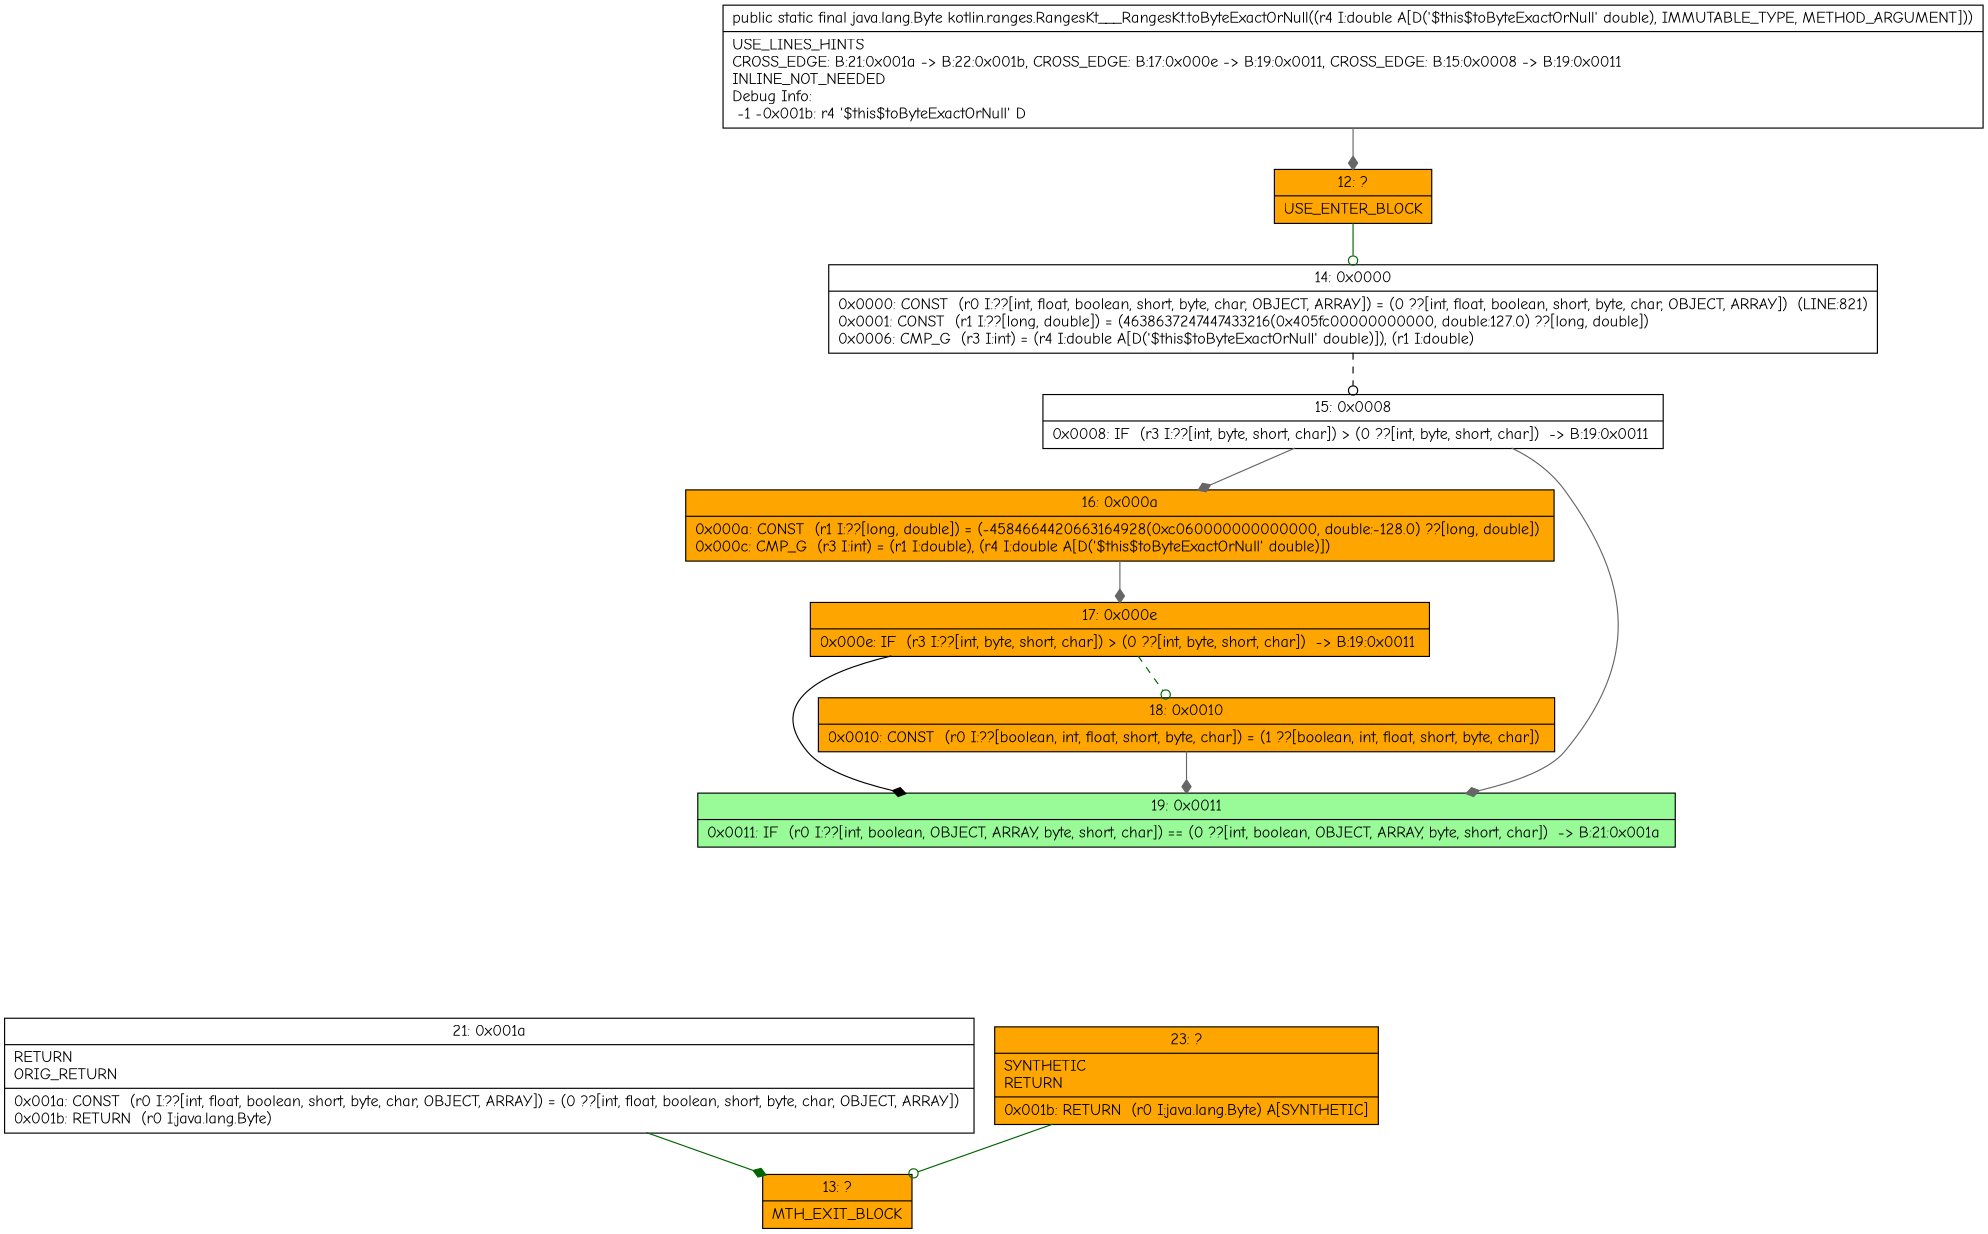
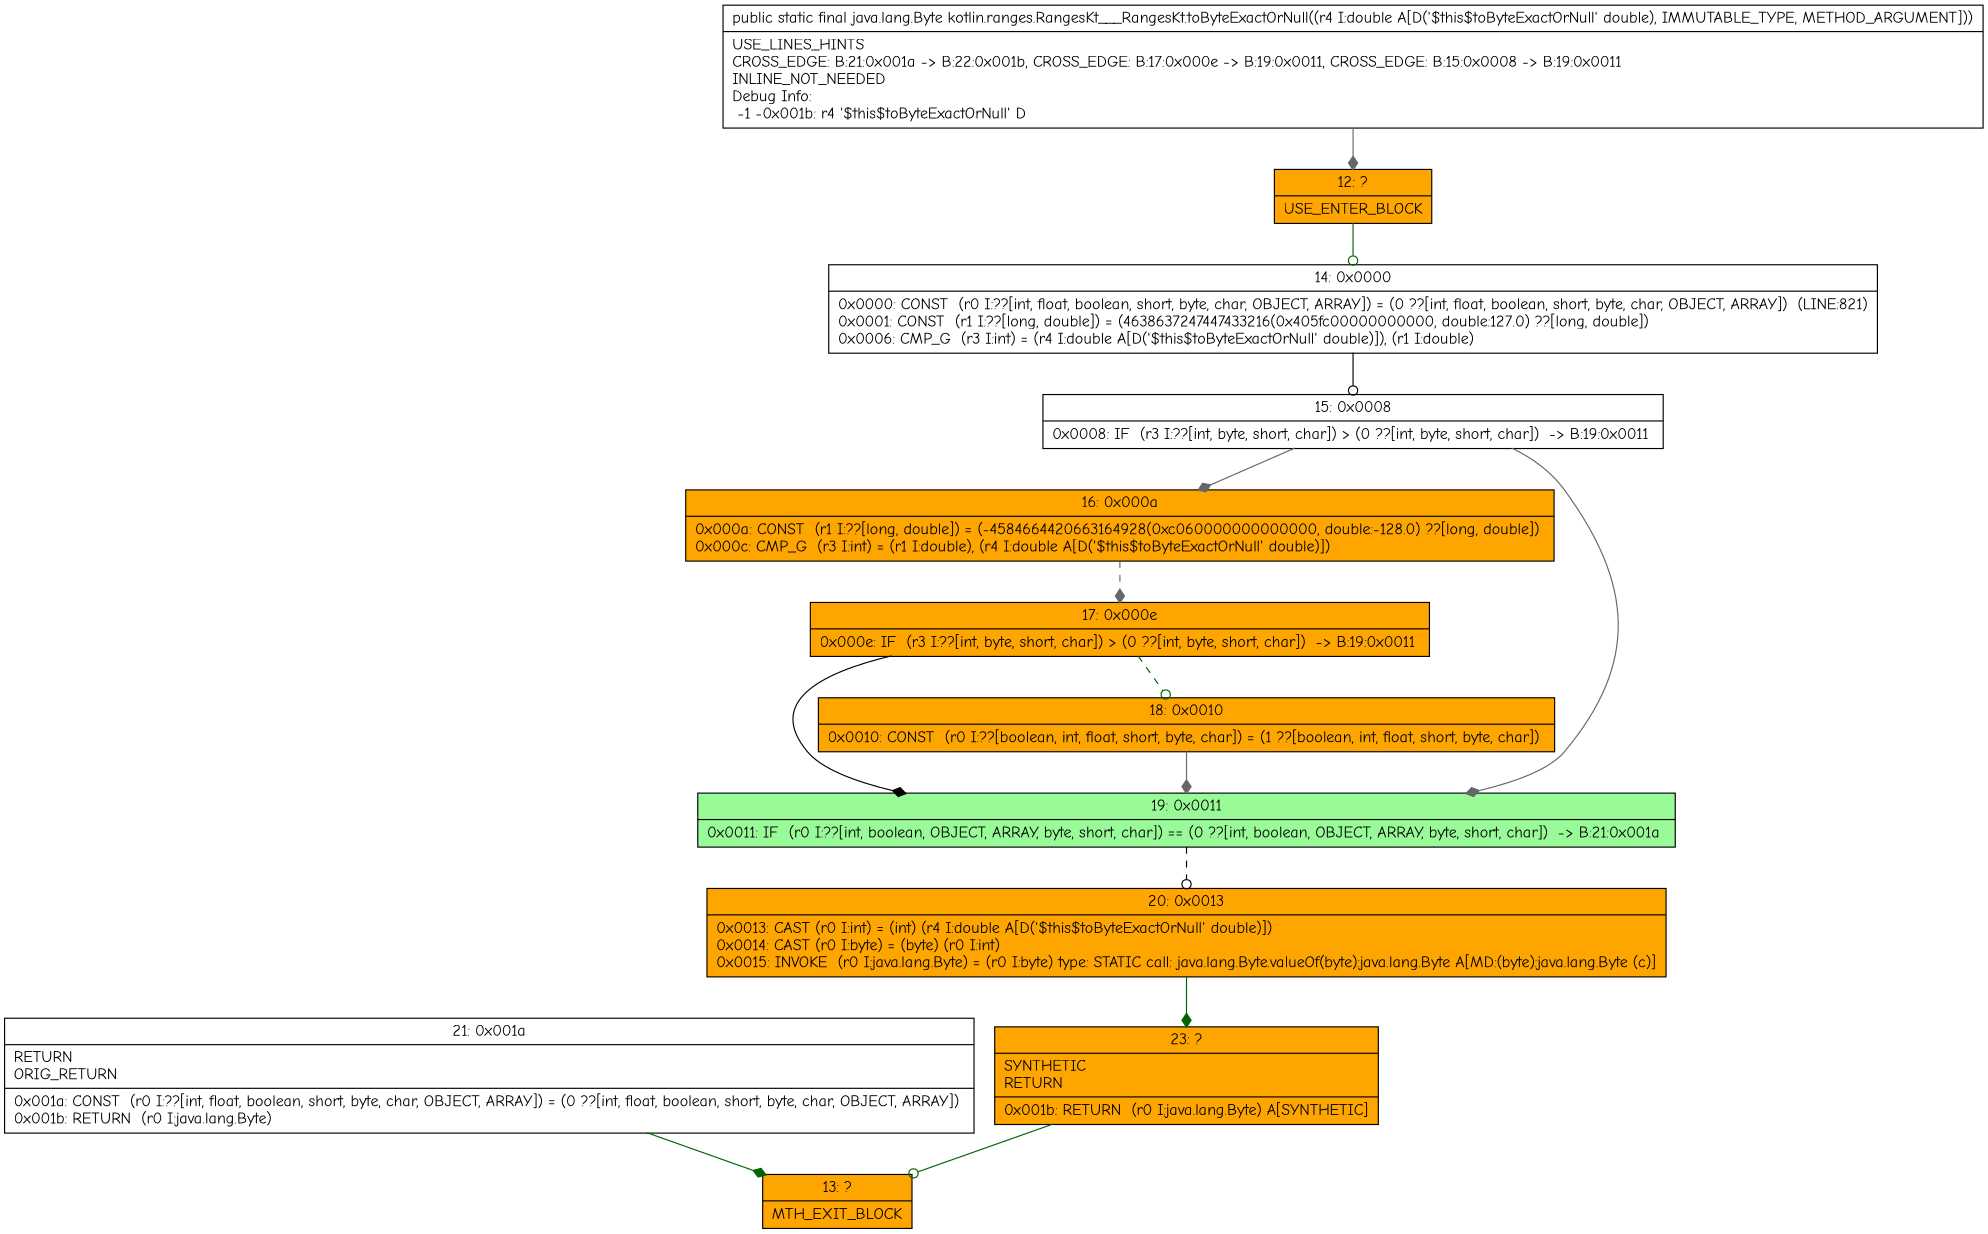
edge "14: 0x0000" -> "15: 0x0008": style dashed -> solid
edge "16: 0x000a" -> "17: 0x000e": style solid -> dashed
node "20: 0x0013": added
